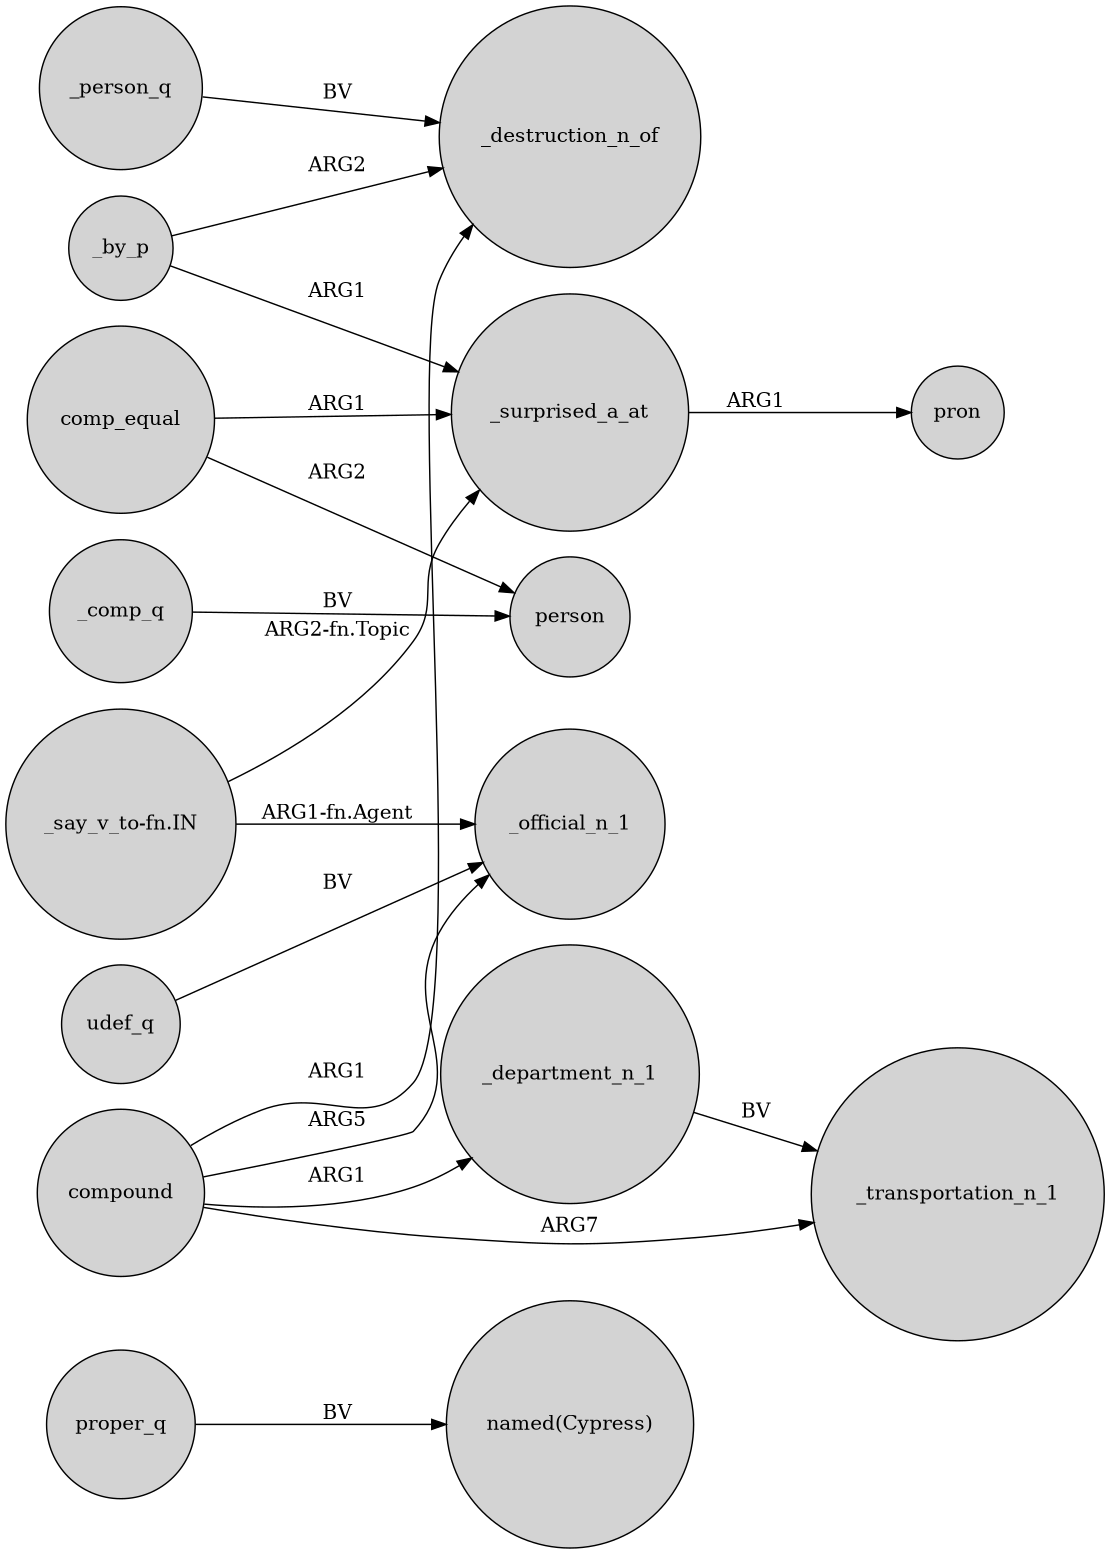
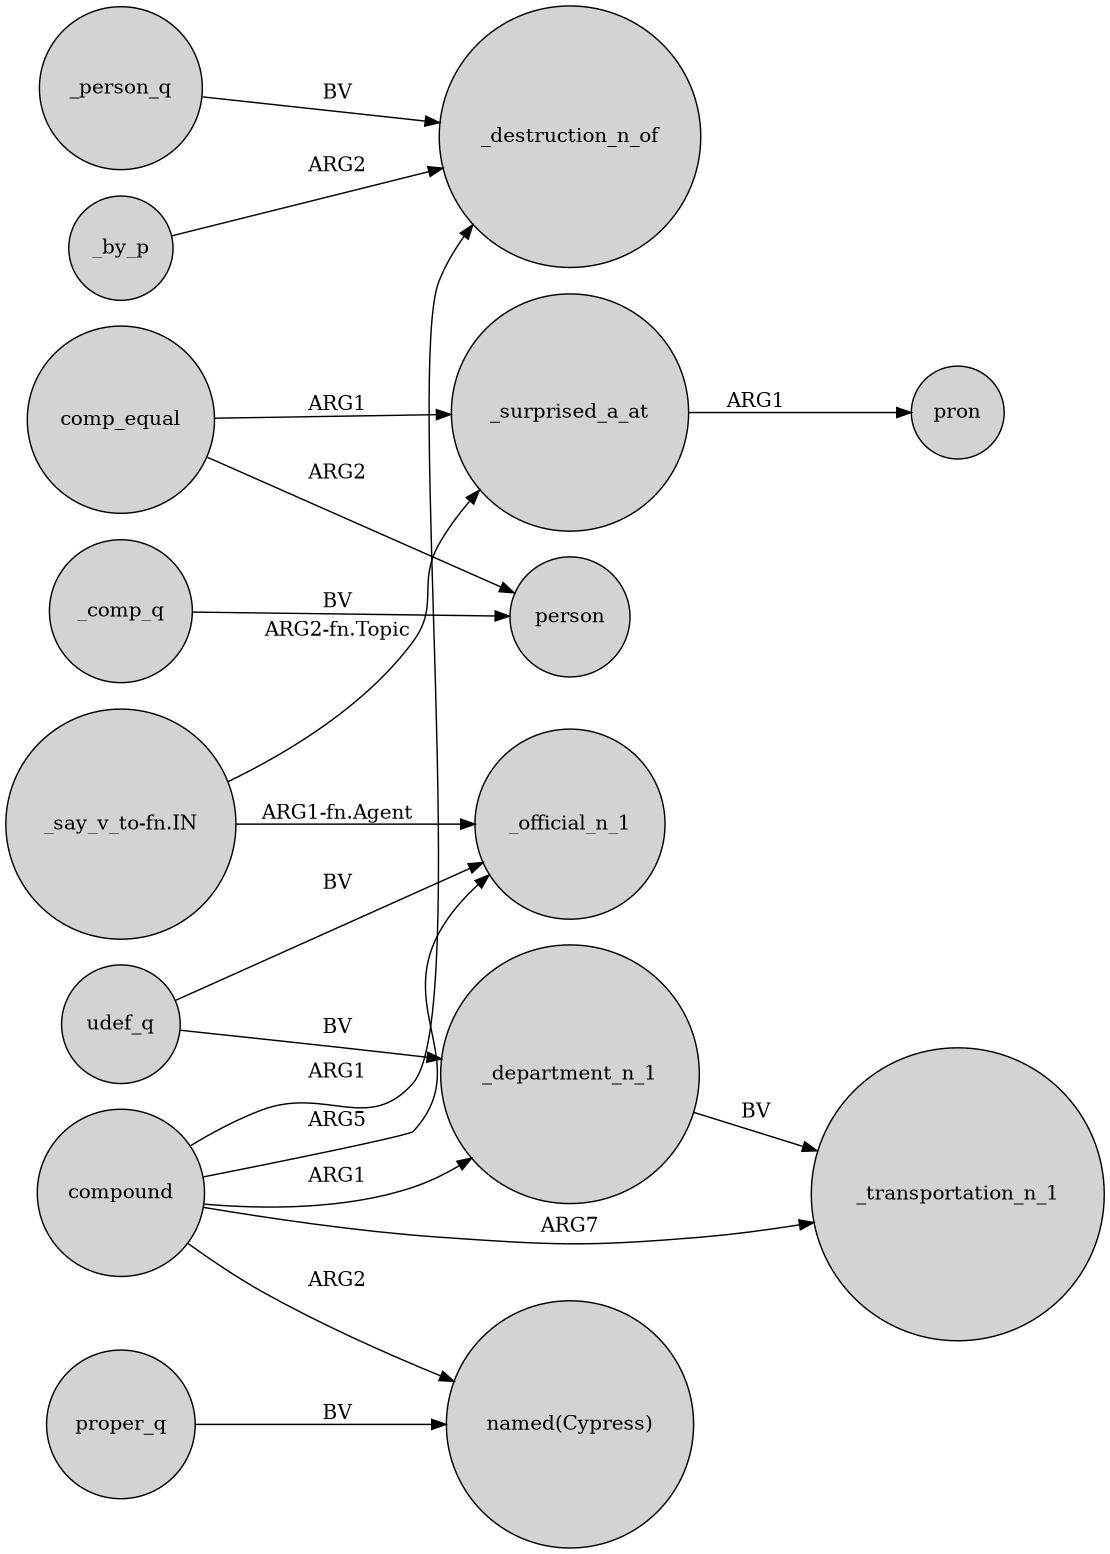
edge "_by_p" -> "_surprised_a_at": removed, label "ARG1"
edge "udef_q" -> "_department_n_1": added, label "BV"
edge "compound" -> "named(Cypress)": added, label "ARG2"
